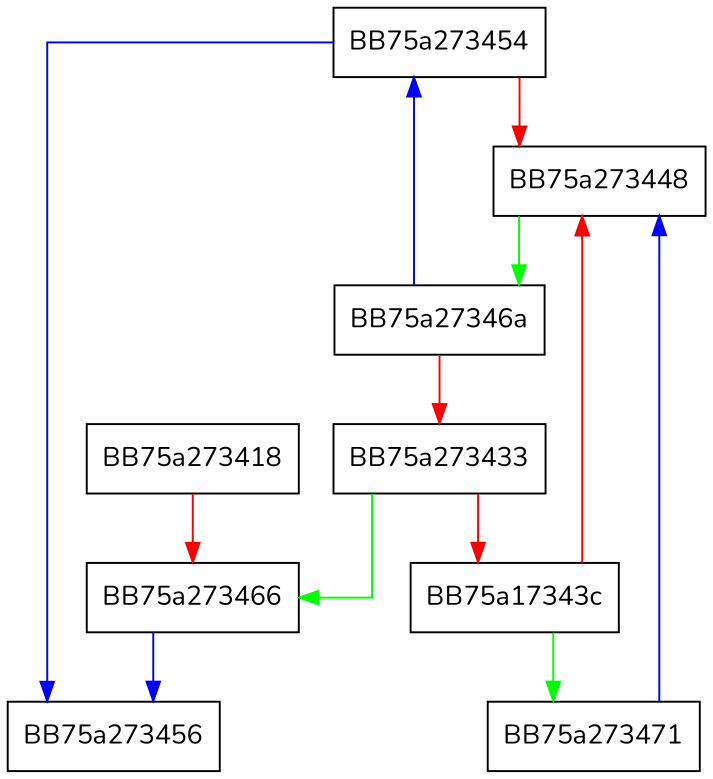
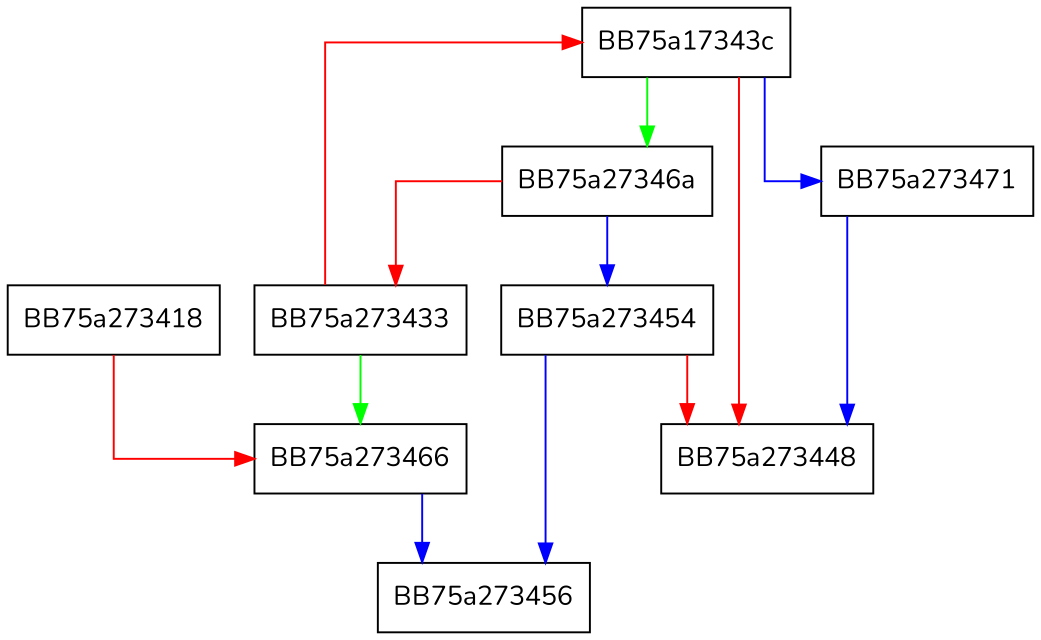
edge "BB75a273448" -> "BB75a27346a": now "BB75a17343c" -> "BB75a27346a"
edge "BB75a17343c" -> "BB75a273471": color green -> blue
